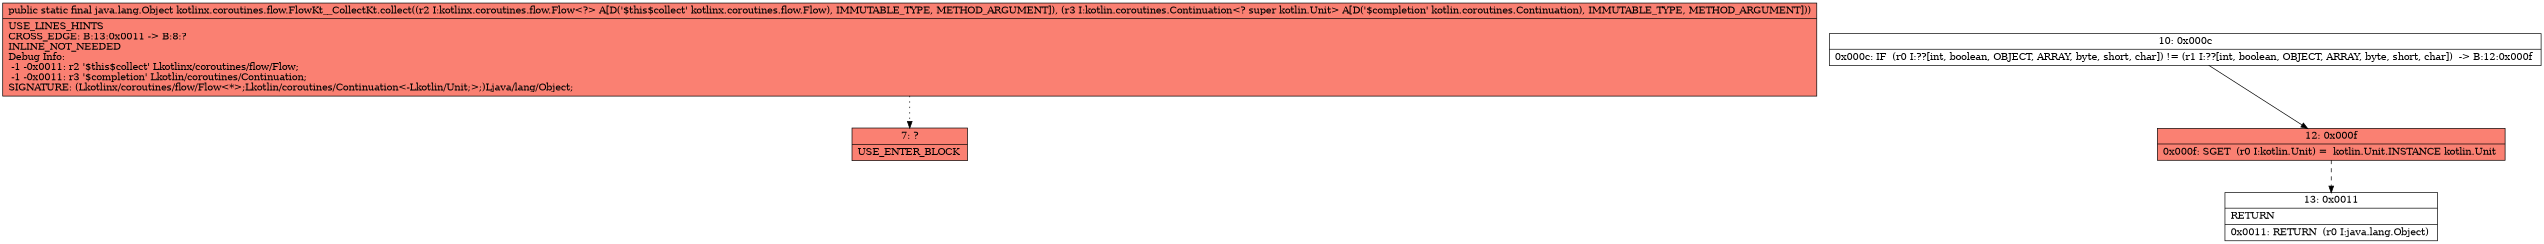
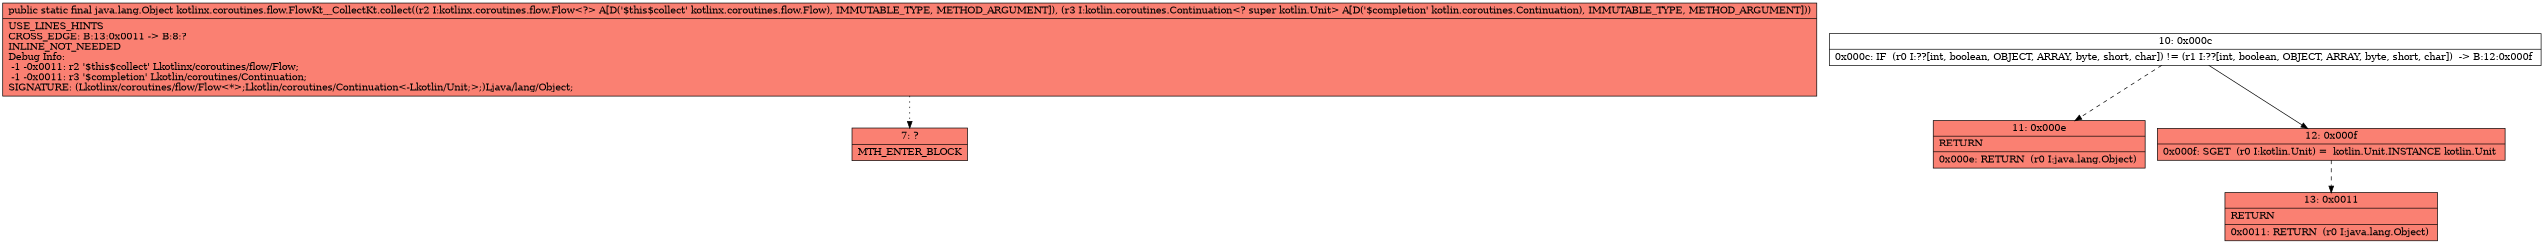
node "11: 0x000e": added
node "7: ?": text "USE_ENTER_BLOCK" -> "MTH_ENTER_BLOCK"
node "13: 0x0011": fillcolor white -> salmon
